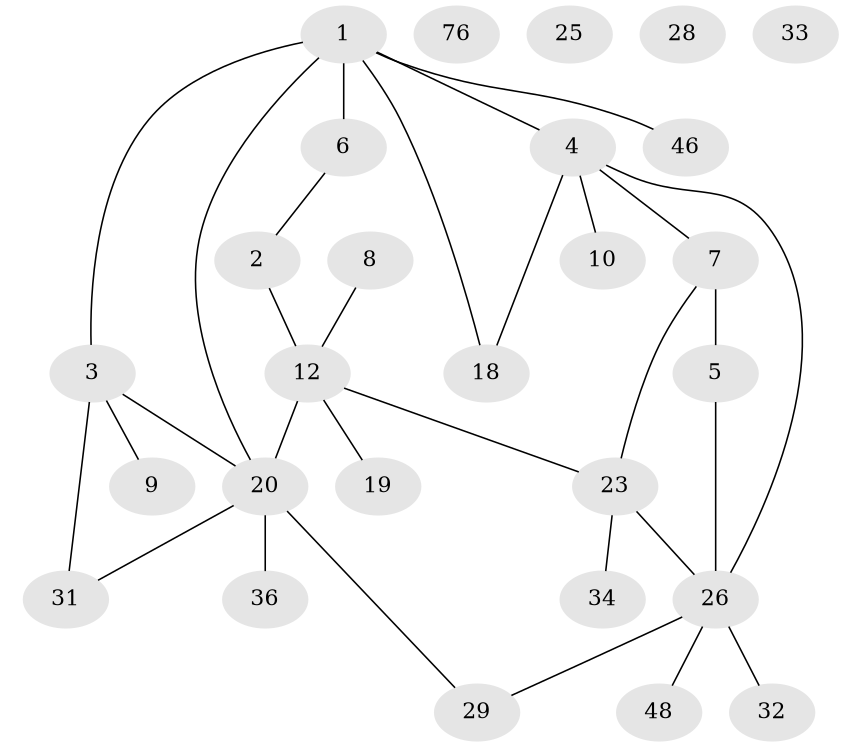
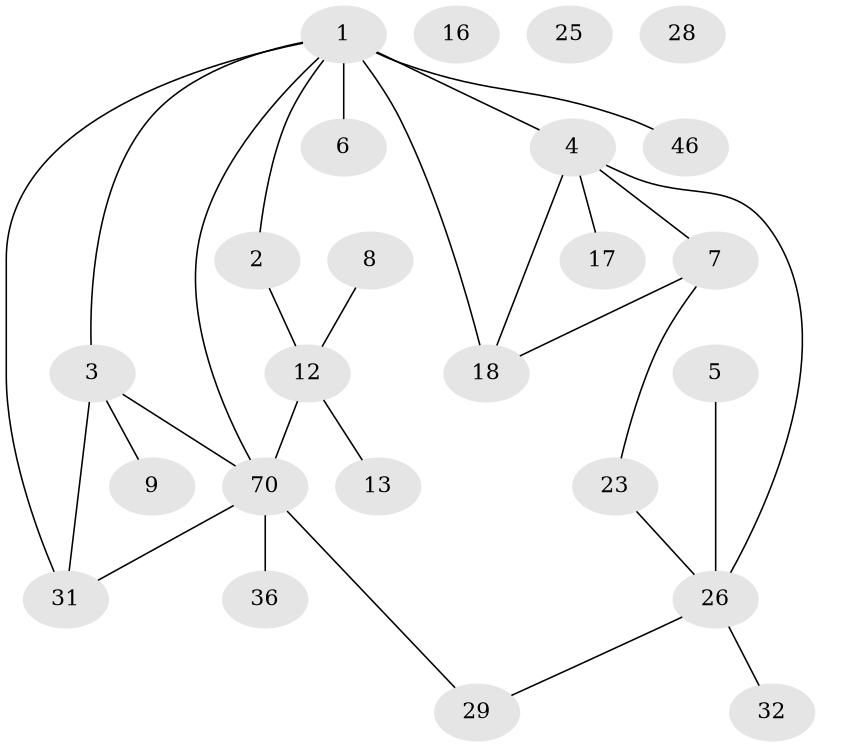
node "76": label "76" -> "16"
node "33": removed
edge "6" -- "2": now "1" -- "2"
edge "1" -- "31": added
node "10": label "10" -> "17"
edge "7" -- "5": now "7" -- "18"
edge "12" -- "23": removed
node "20": label "20" -> "70"
node "19": label "19" -> "13"
node "34": removed
node "48": removed
